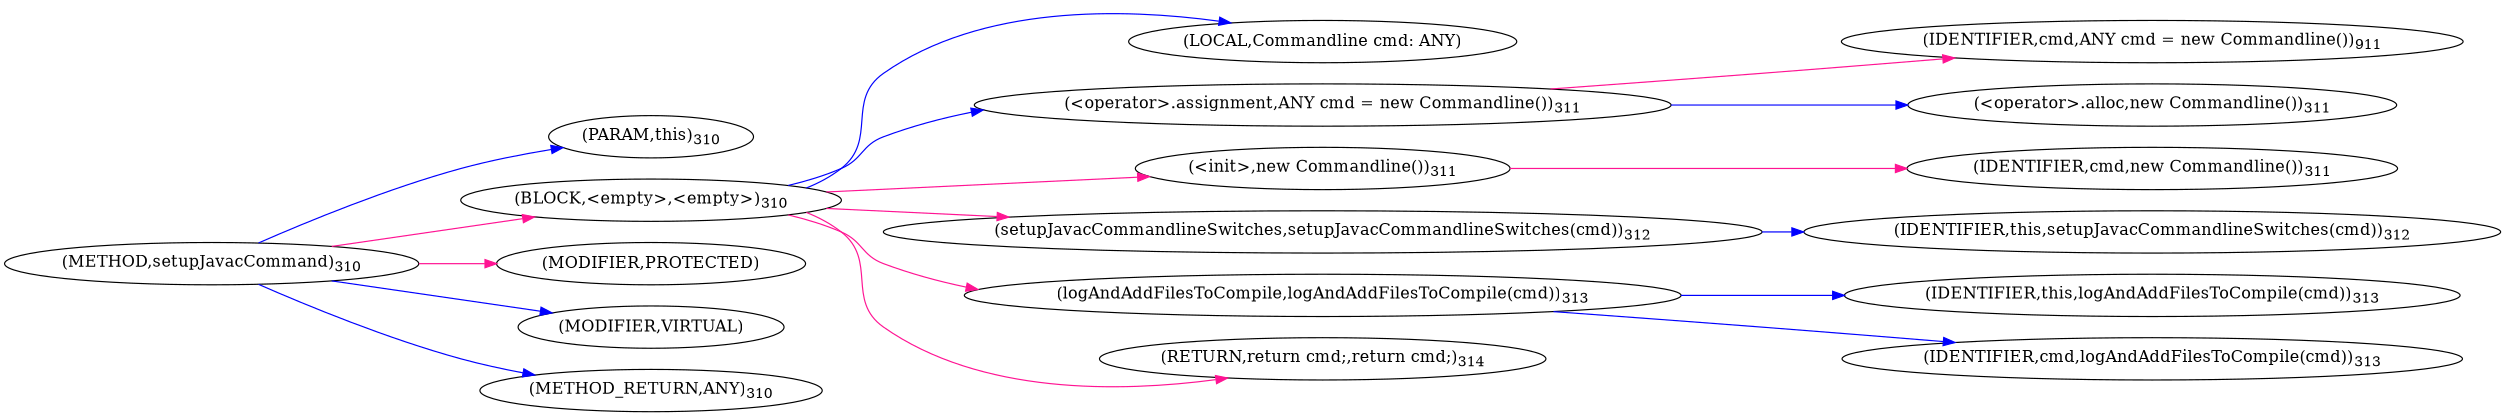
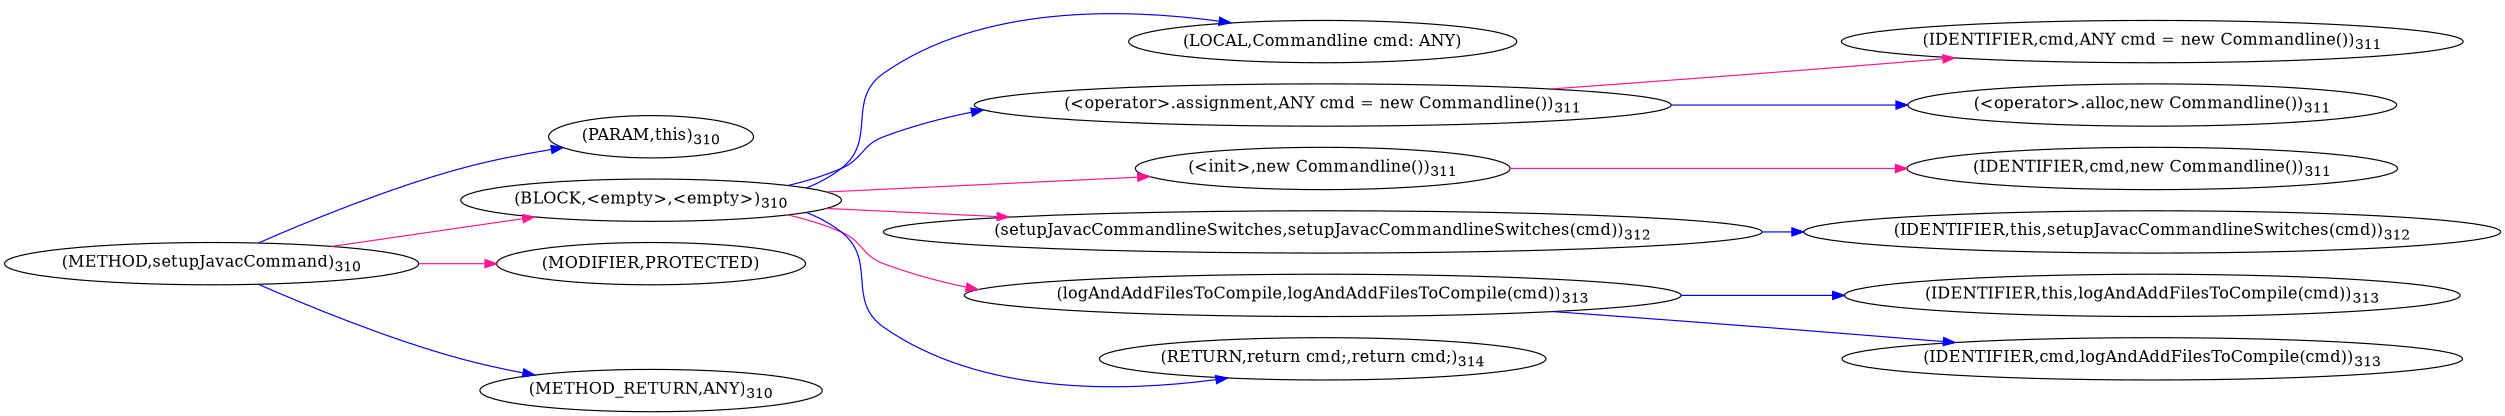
node "(IDENTIFIER,cmd,ANY cmd = new Commandline())": text "911" -> "311"
node "(MODIFIER,VIRTUAL)": removed
edge "(BLOCK,<empty>,<empty>)" -> "(RETURN,return cmd;,return cmd;)": color deeppink -> blue
